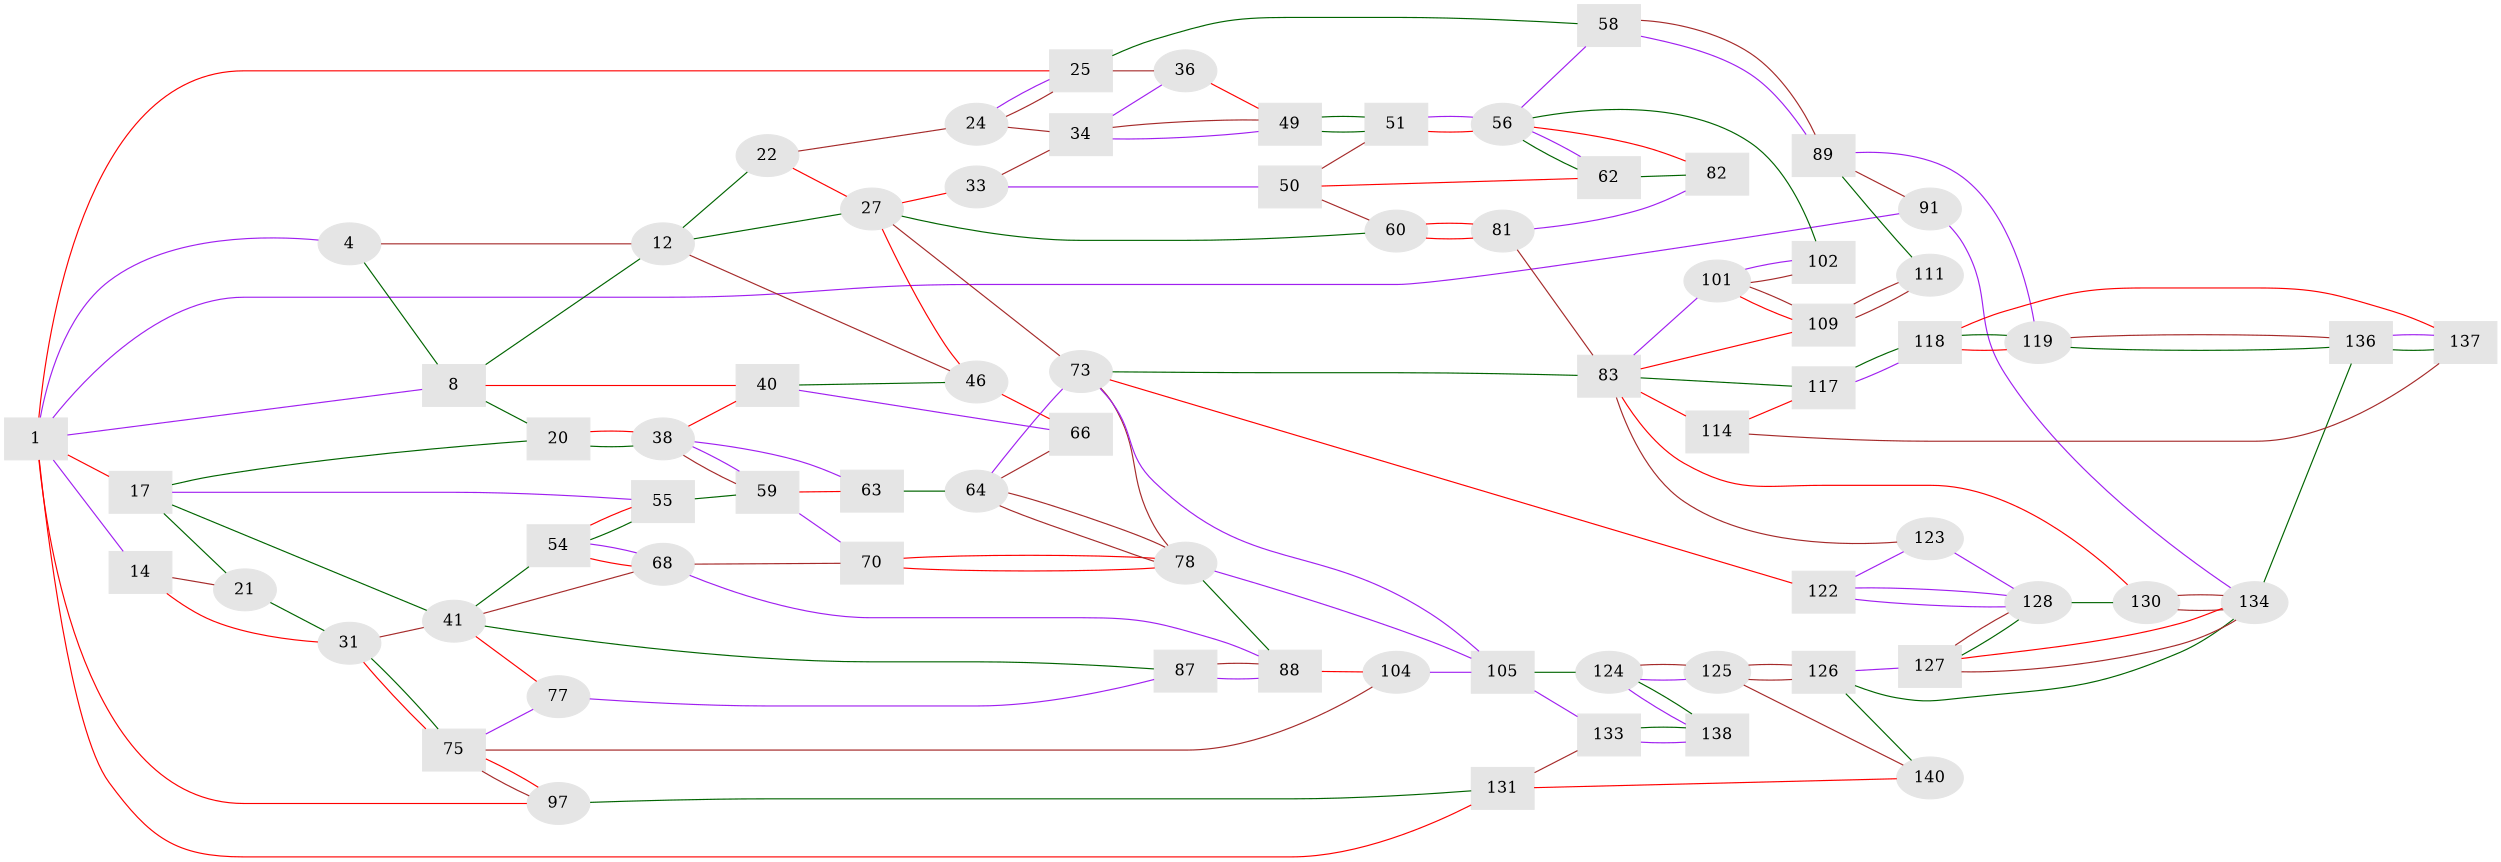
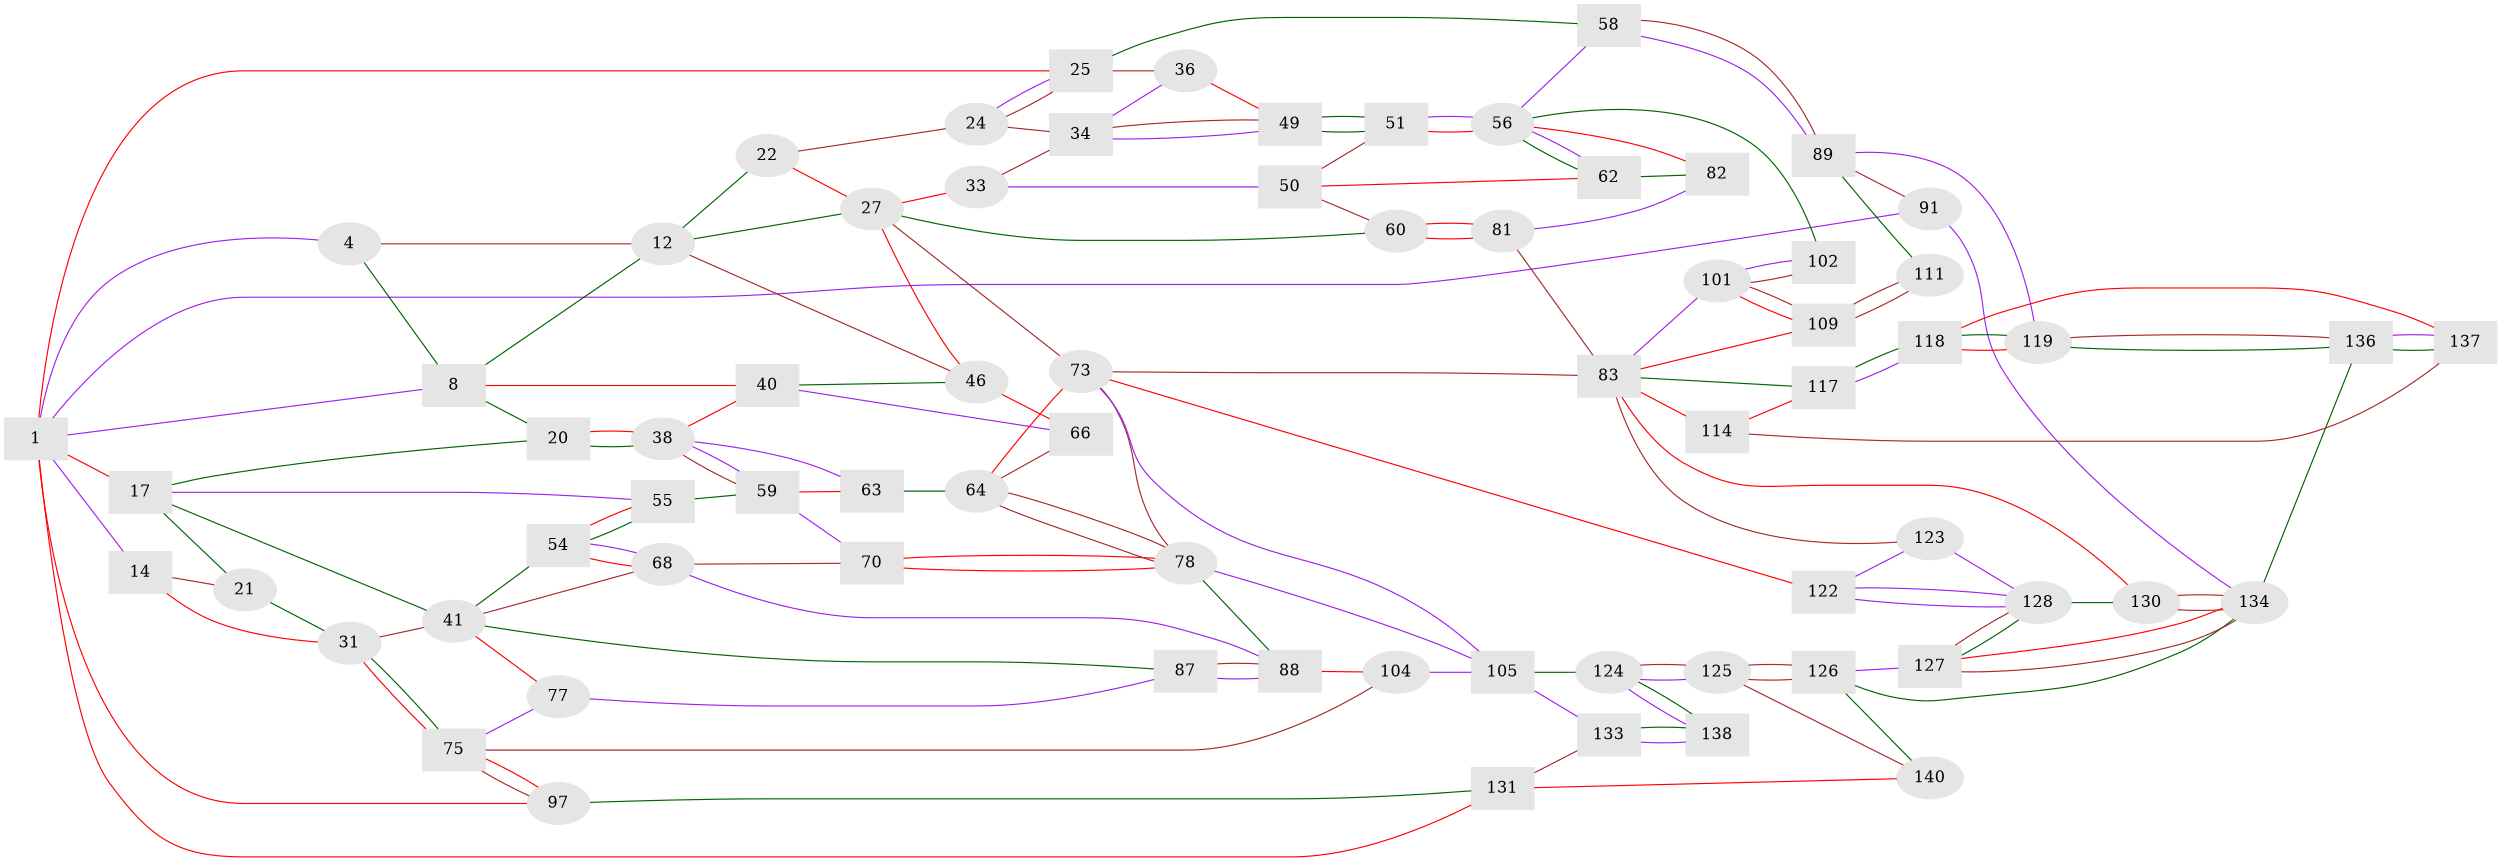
edge "73" -- "83": color darkgreen -> brown
edge "73" -- "64": color purple -> red
